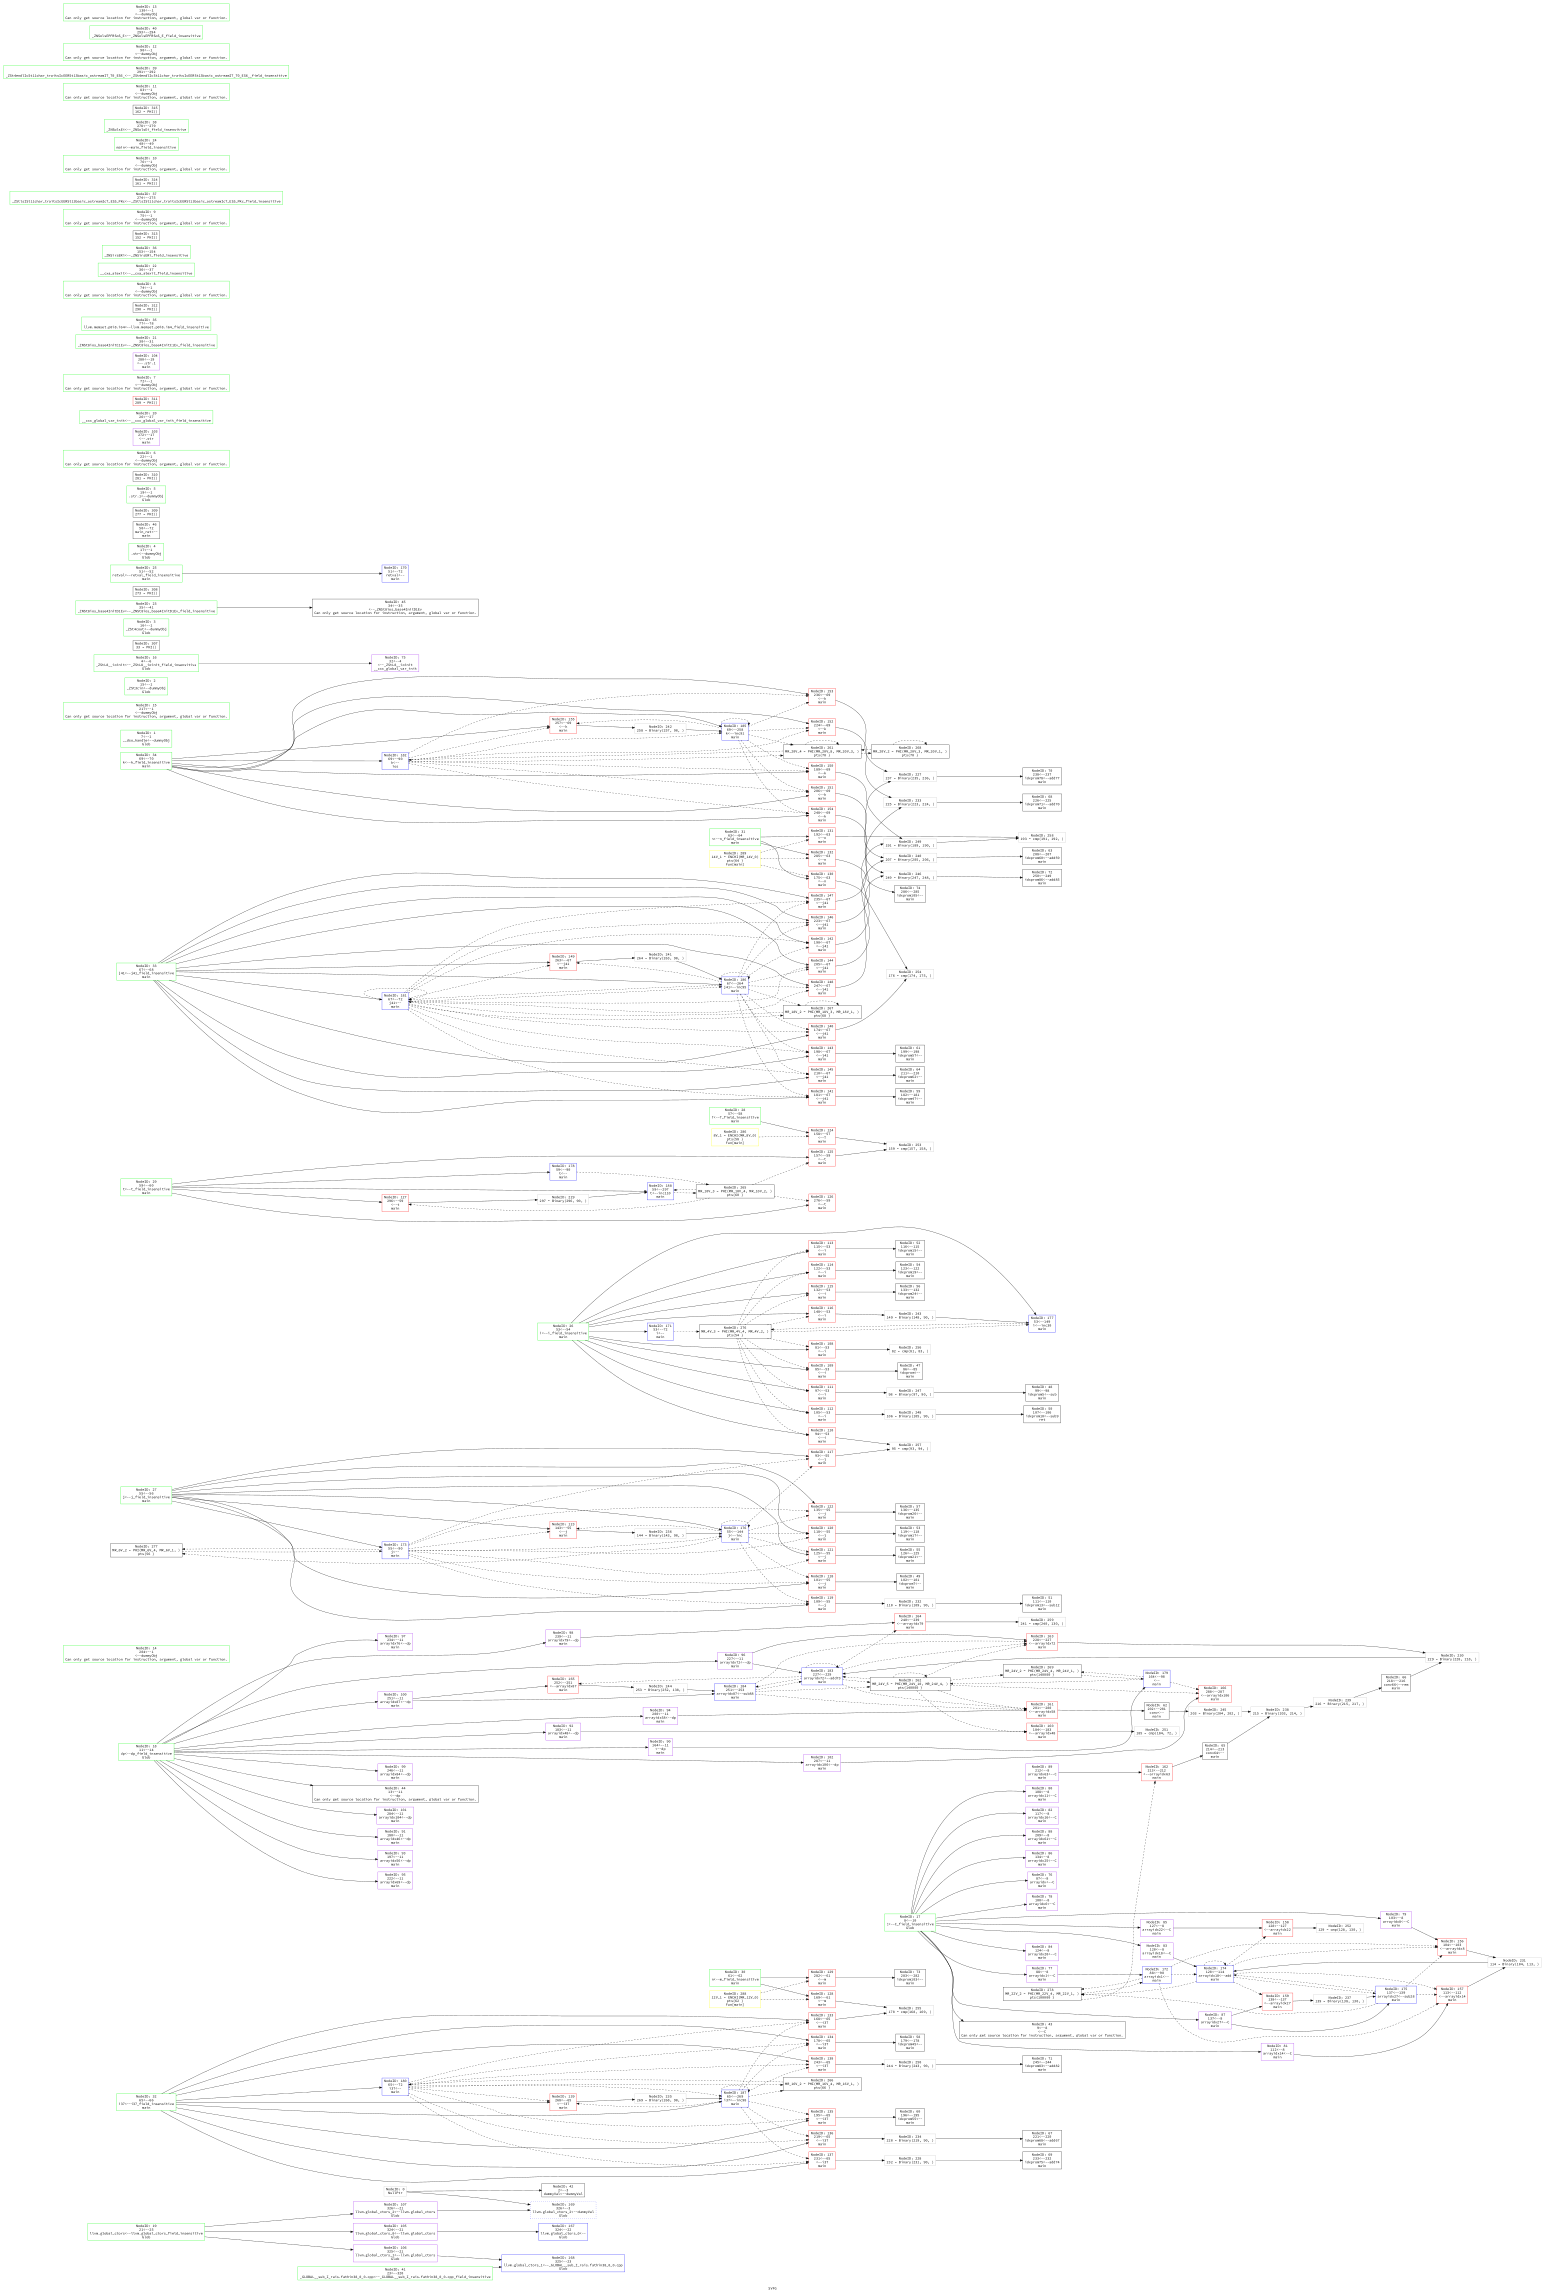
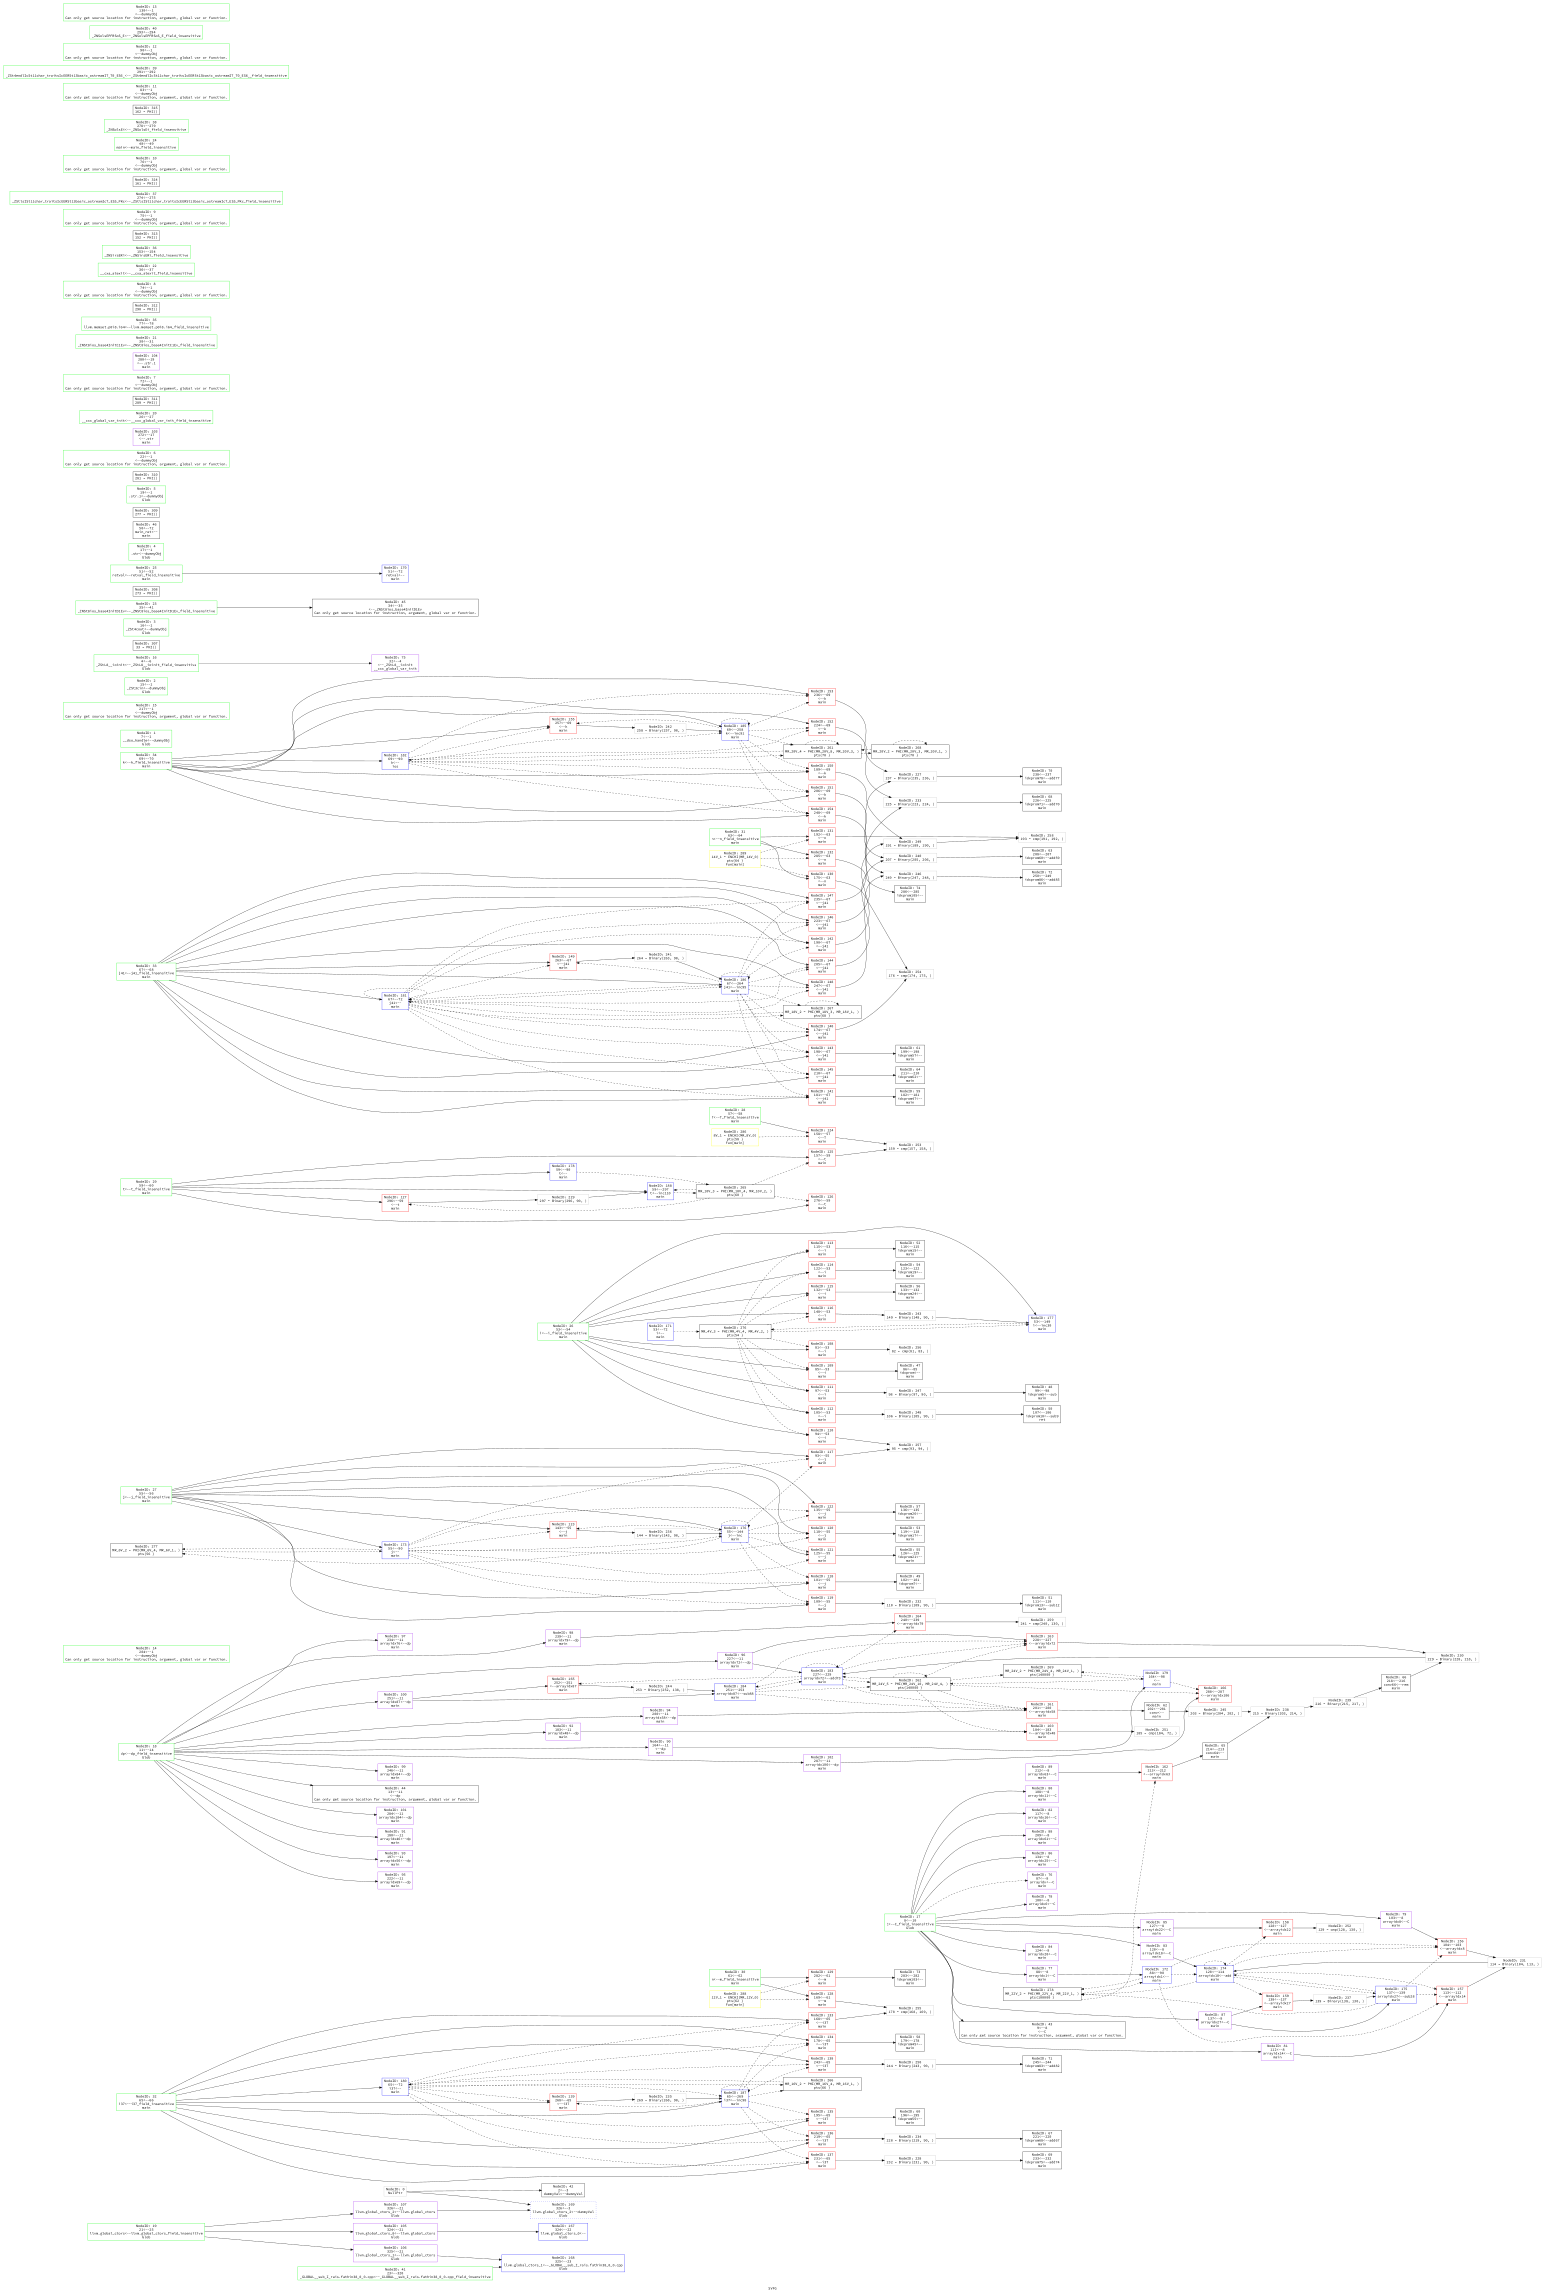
node "NodeID: 311": color red -> black
edge "NodeID: 26" -> "NodeID: 171": removed
edge "NodeID: 17" -> "NodeID: 76": style solid -> dashed
